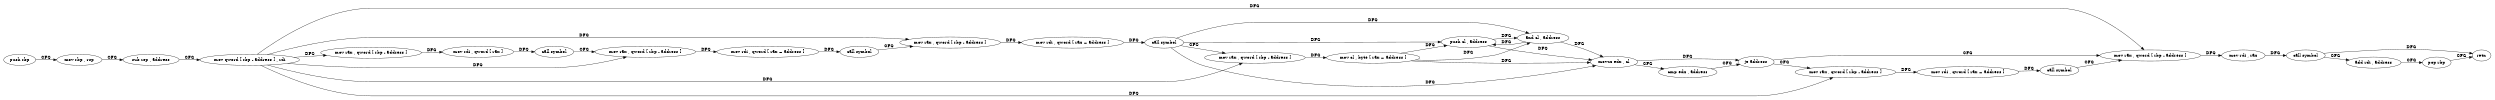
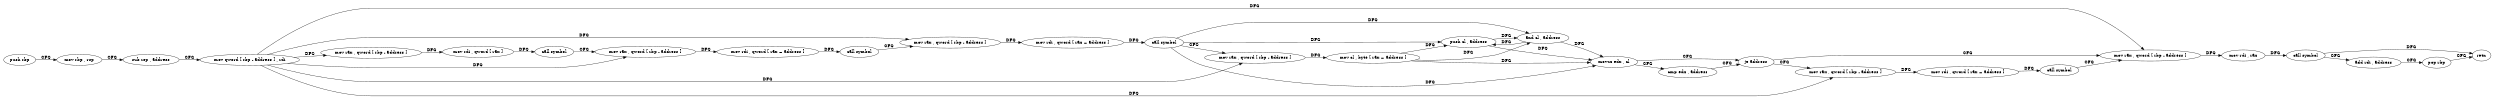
edge "movzx edx , cl" -> "je address": label "DFG" -> "CFG"
